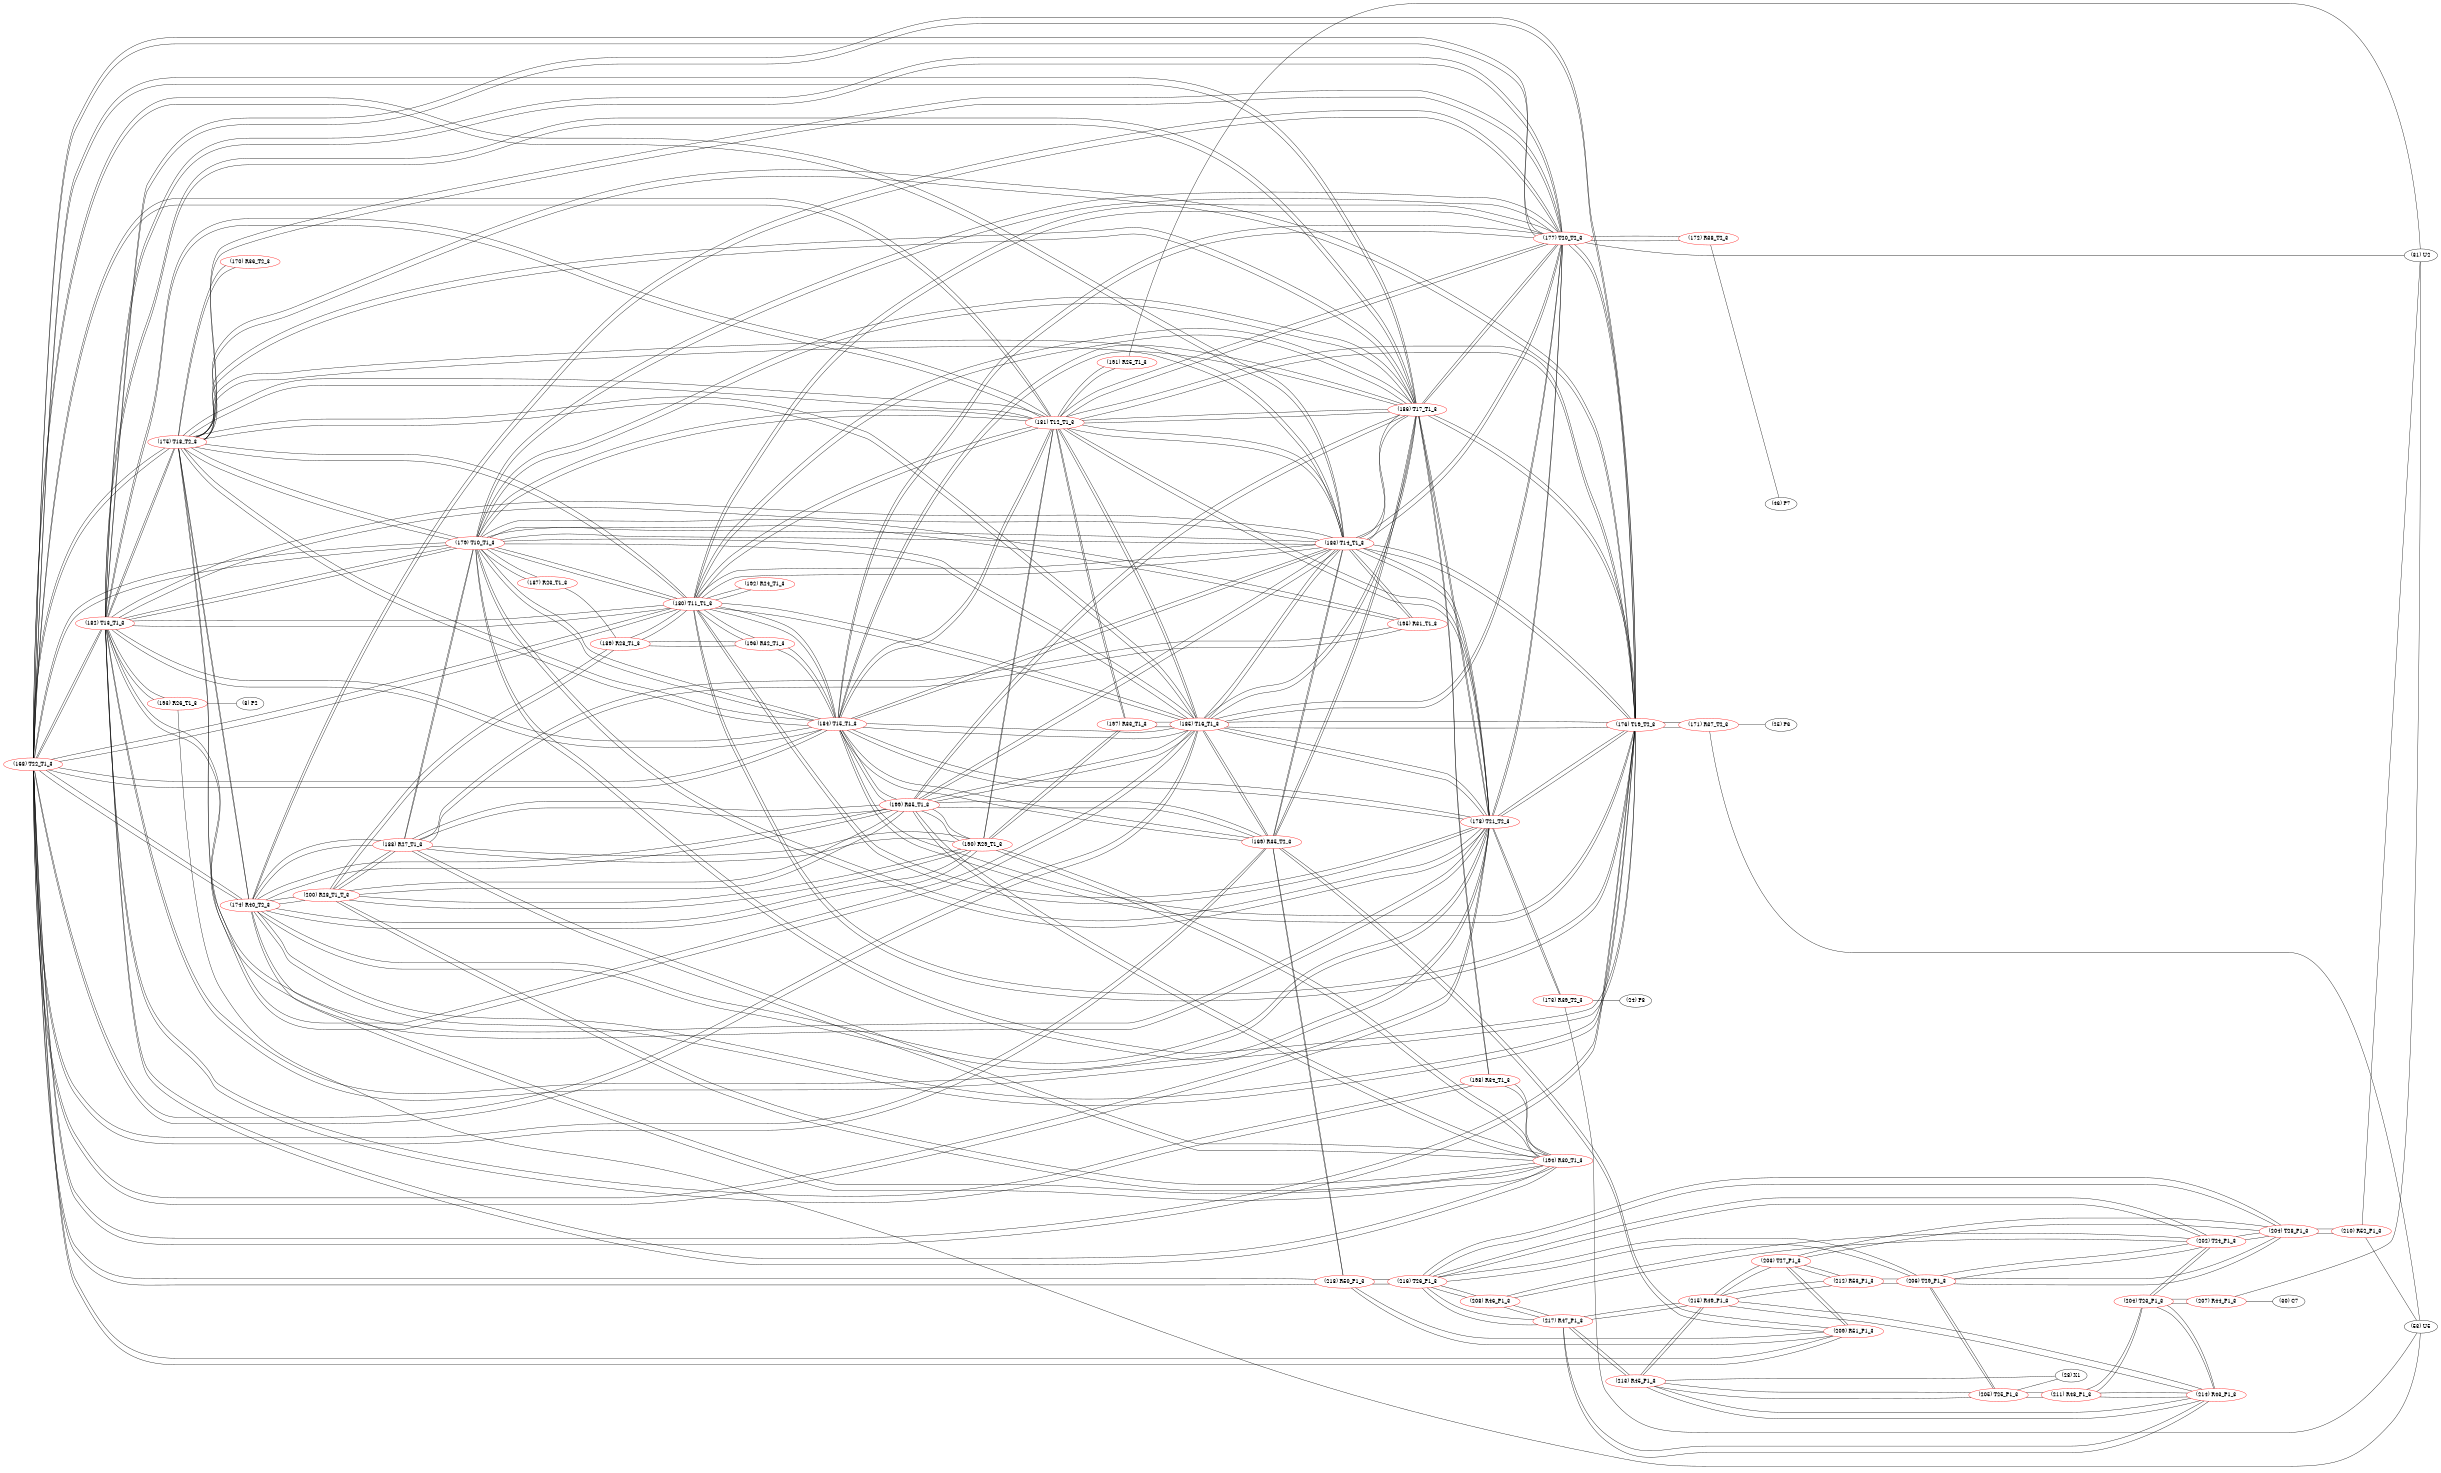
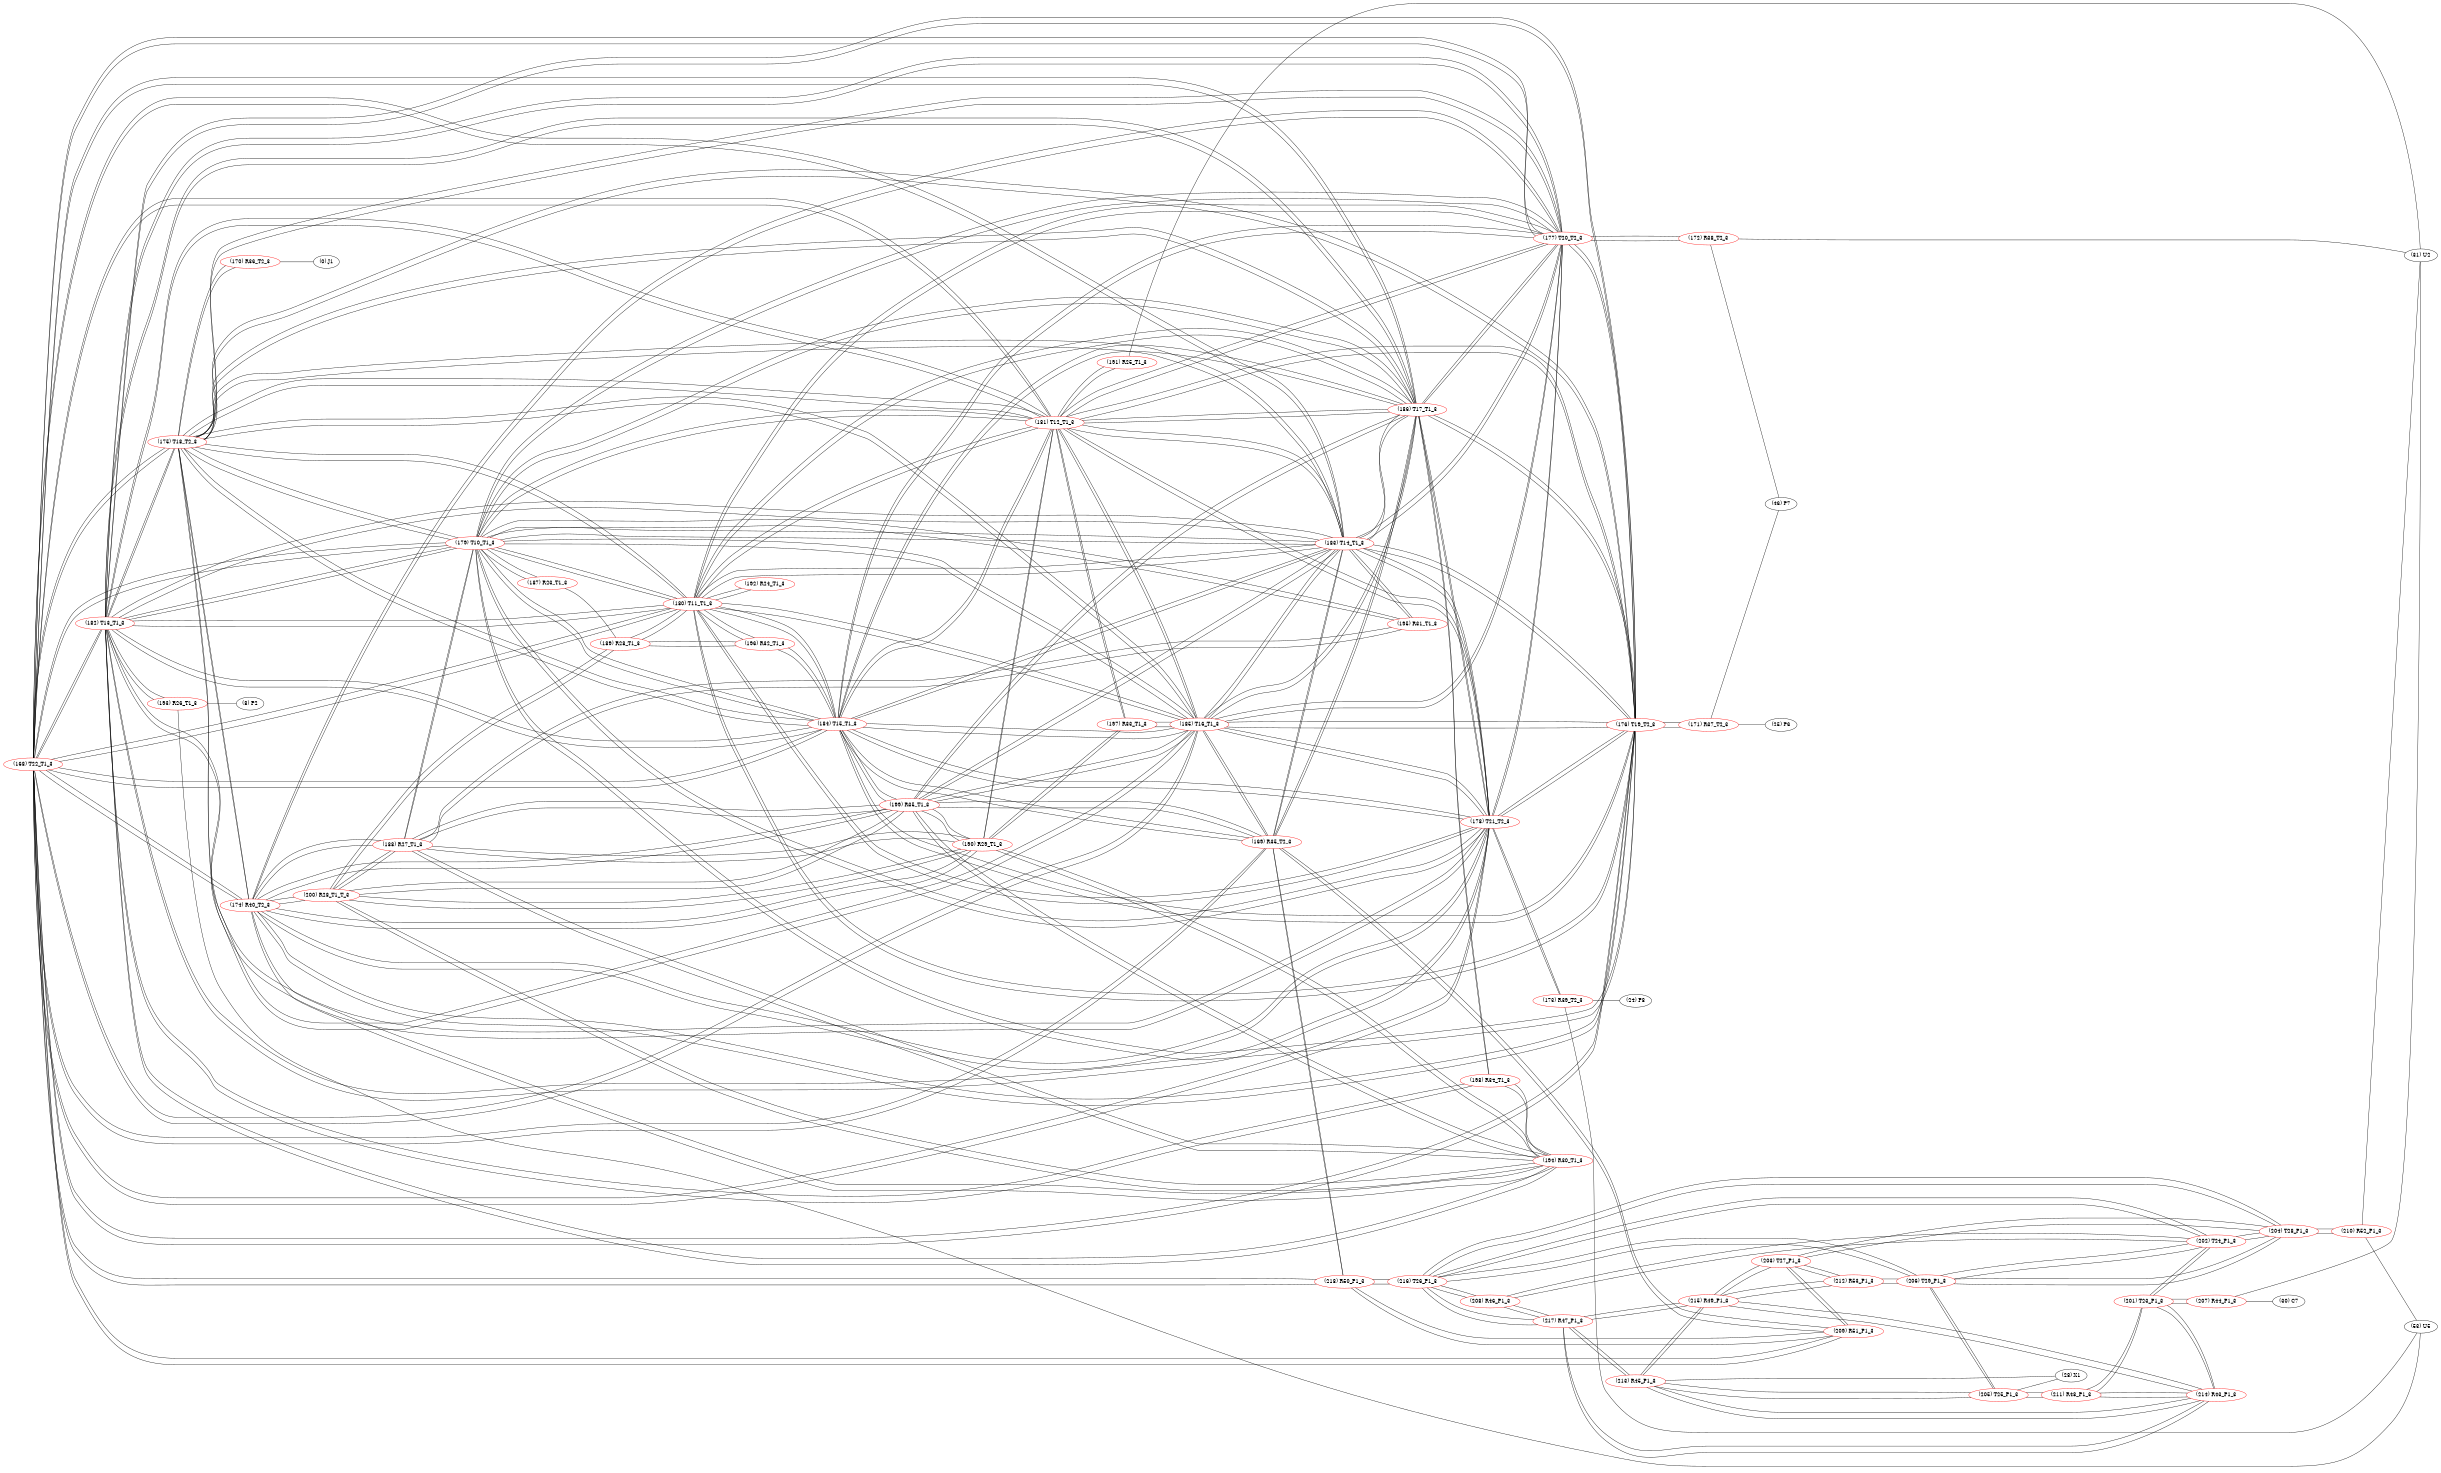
edge "(177) T20_T2_3" -- "(31) U2": now "(172) R38_T2_3" -- "(31) U2"
node "(0) J1": added
edge "(171) R37_T2_3" -- "(53) U5": now "(171) R37_T2_3" -- "(46) P7"
node "(204) T23_P1_3": label "(204) T23_P1_3" -> "(201) T23_P1_3"
